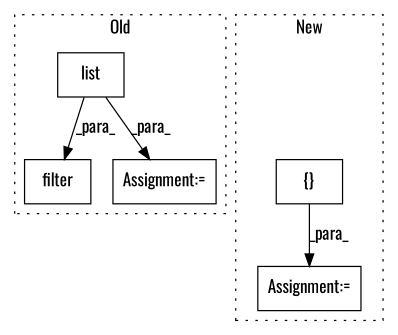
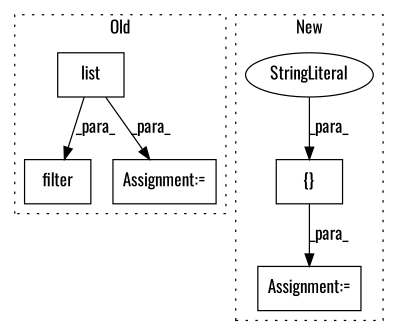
node "StringLiteral": added
